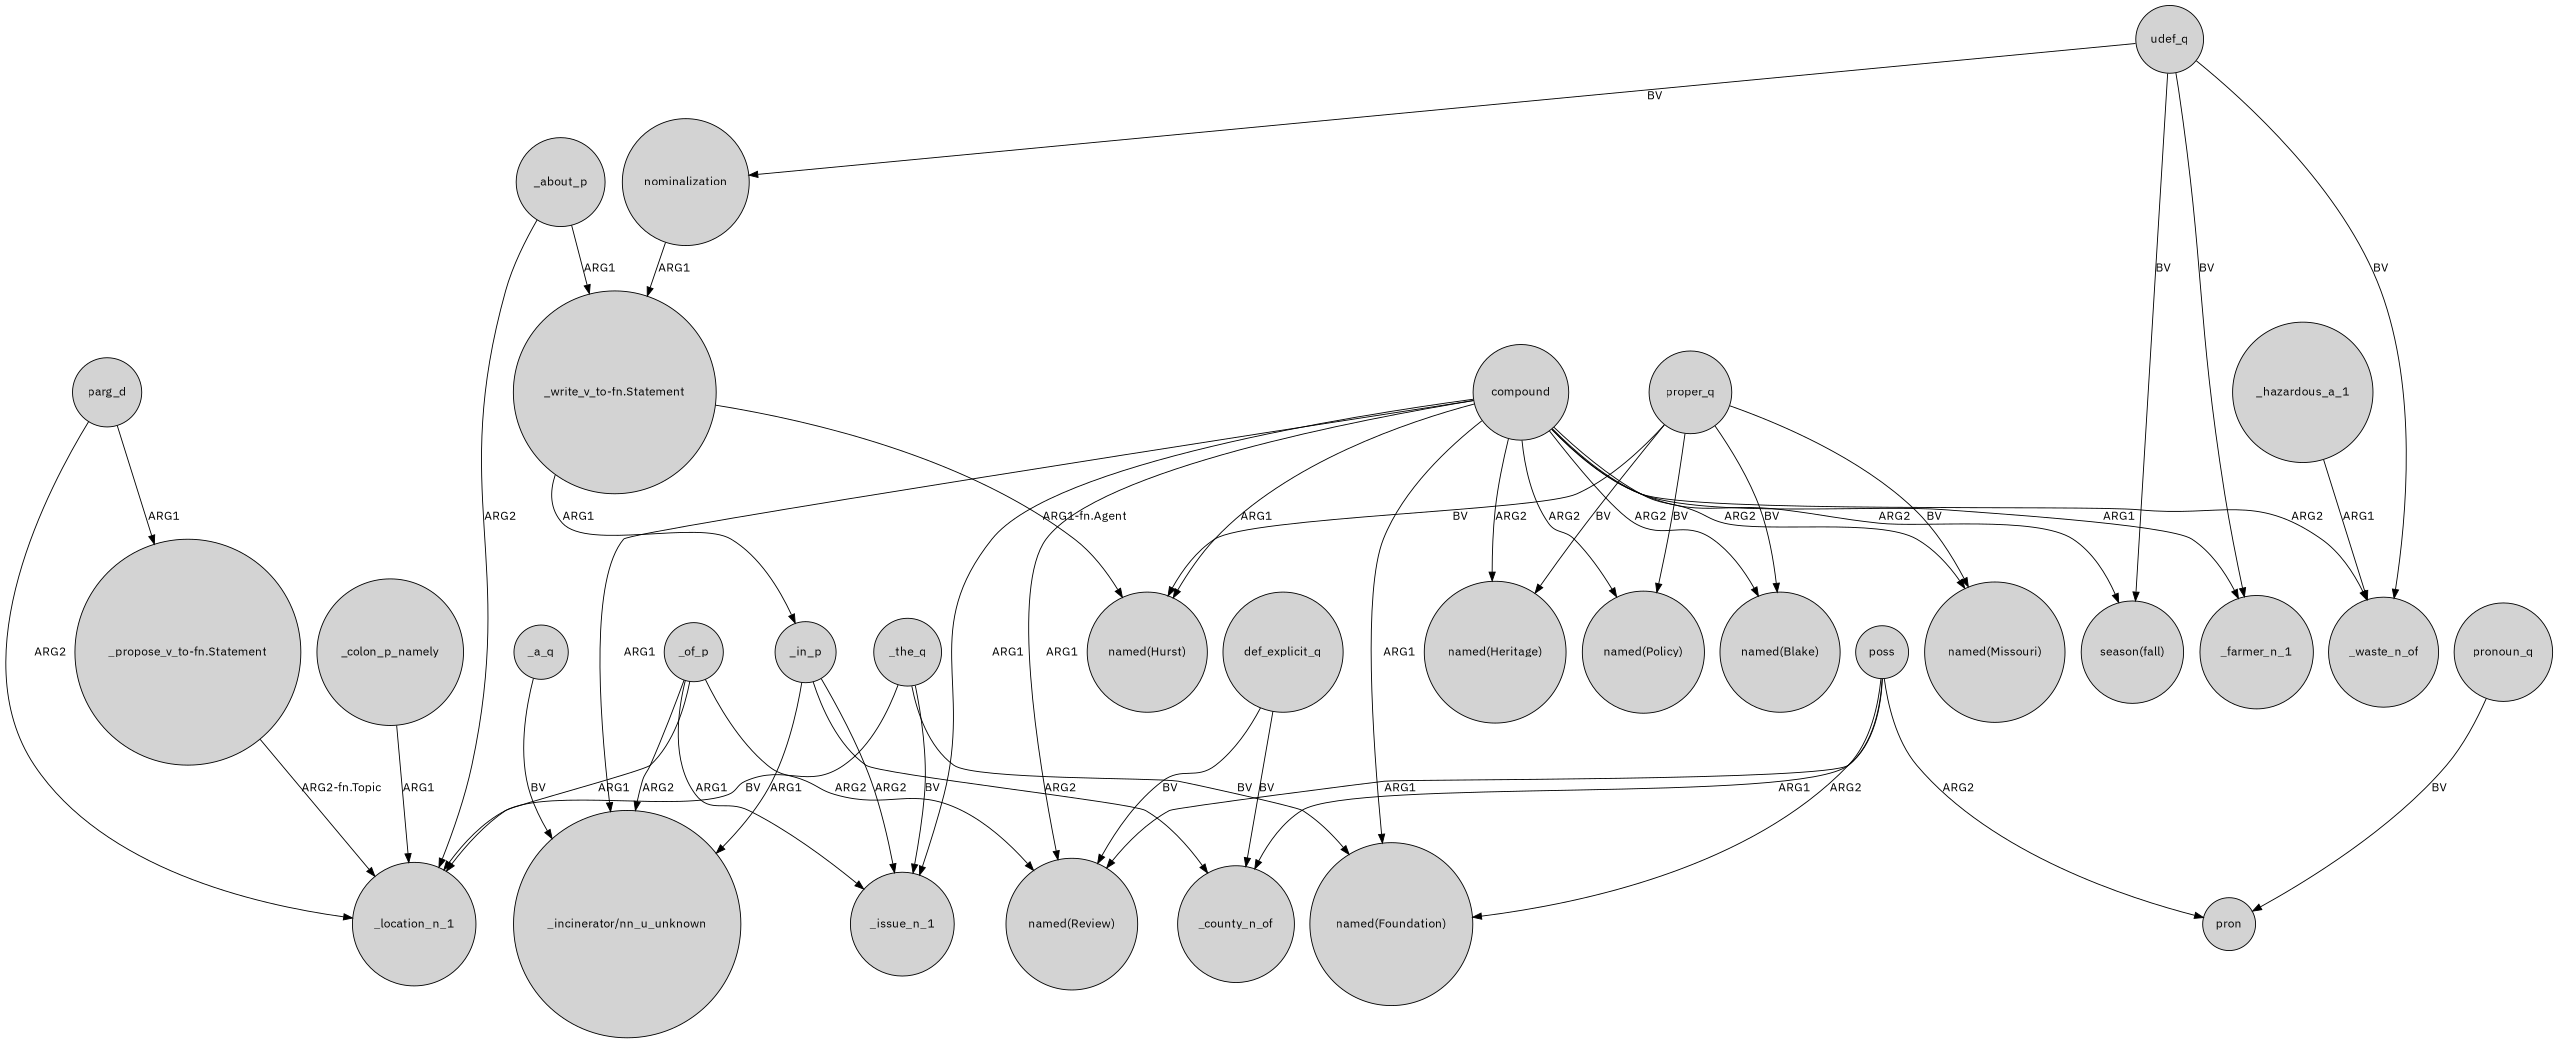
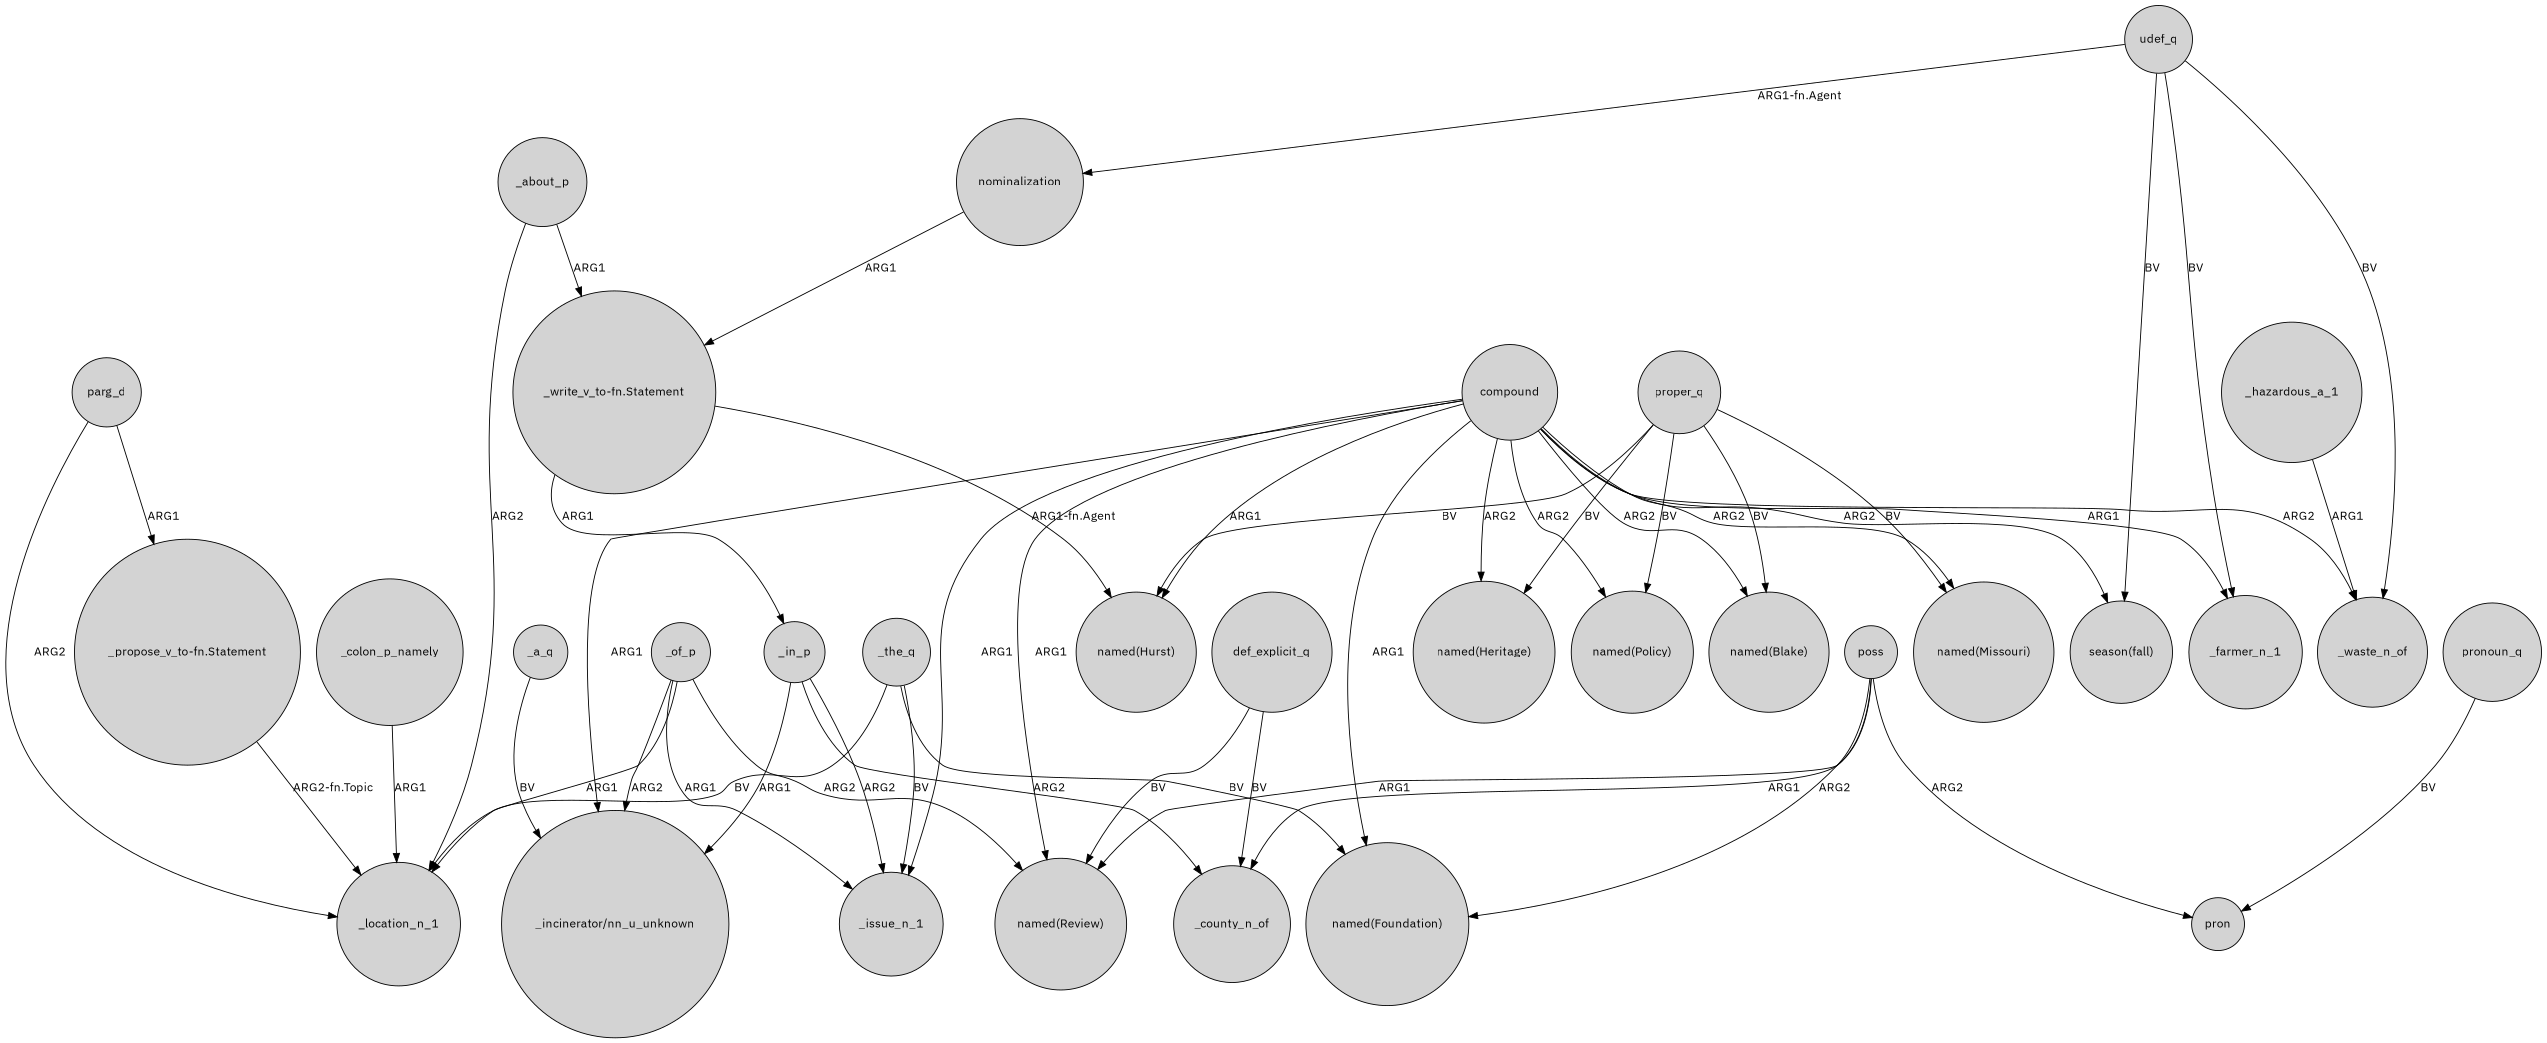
edge "udef_q" -> "nominalization": label "BV" -> "ARG1-fn.Agent"
